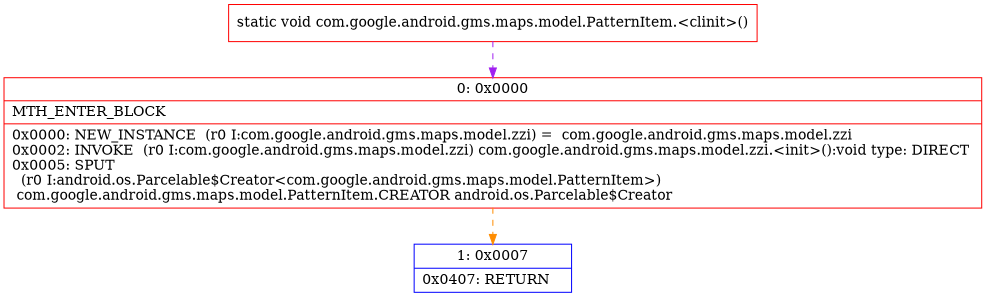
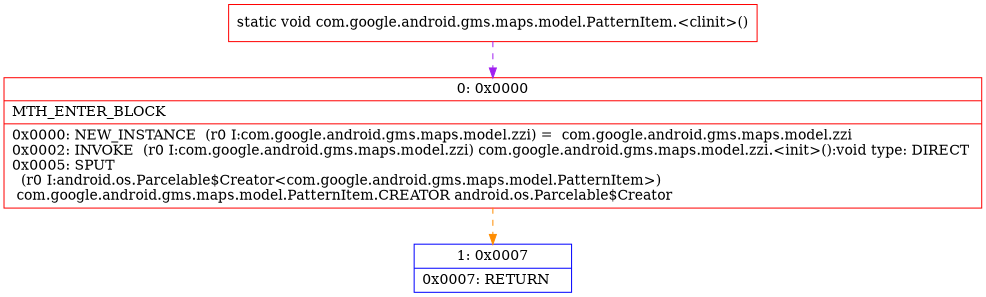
node "1: 0x0007": text "0x0407: RETURN" -> "0x0007: RETURN"
